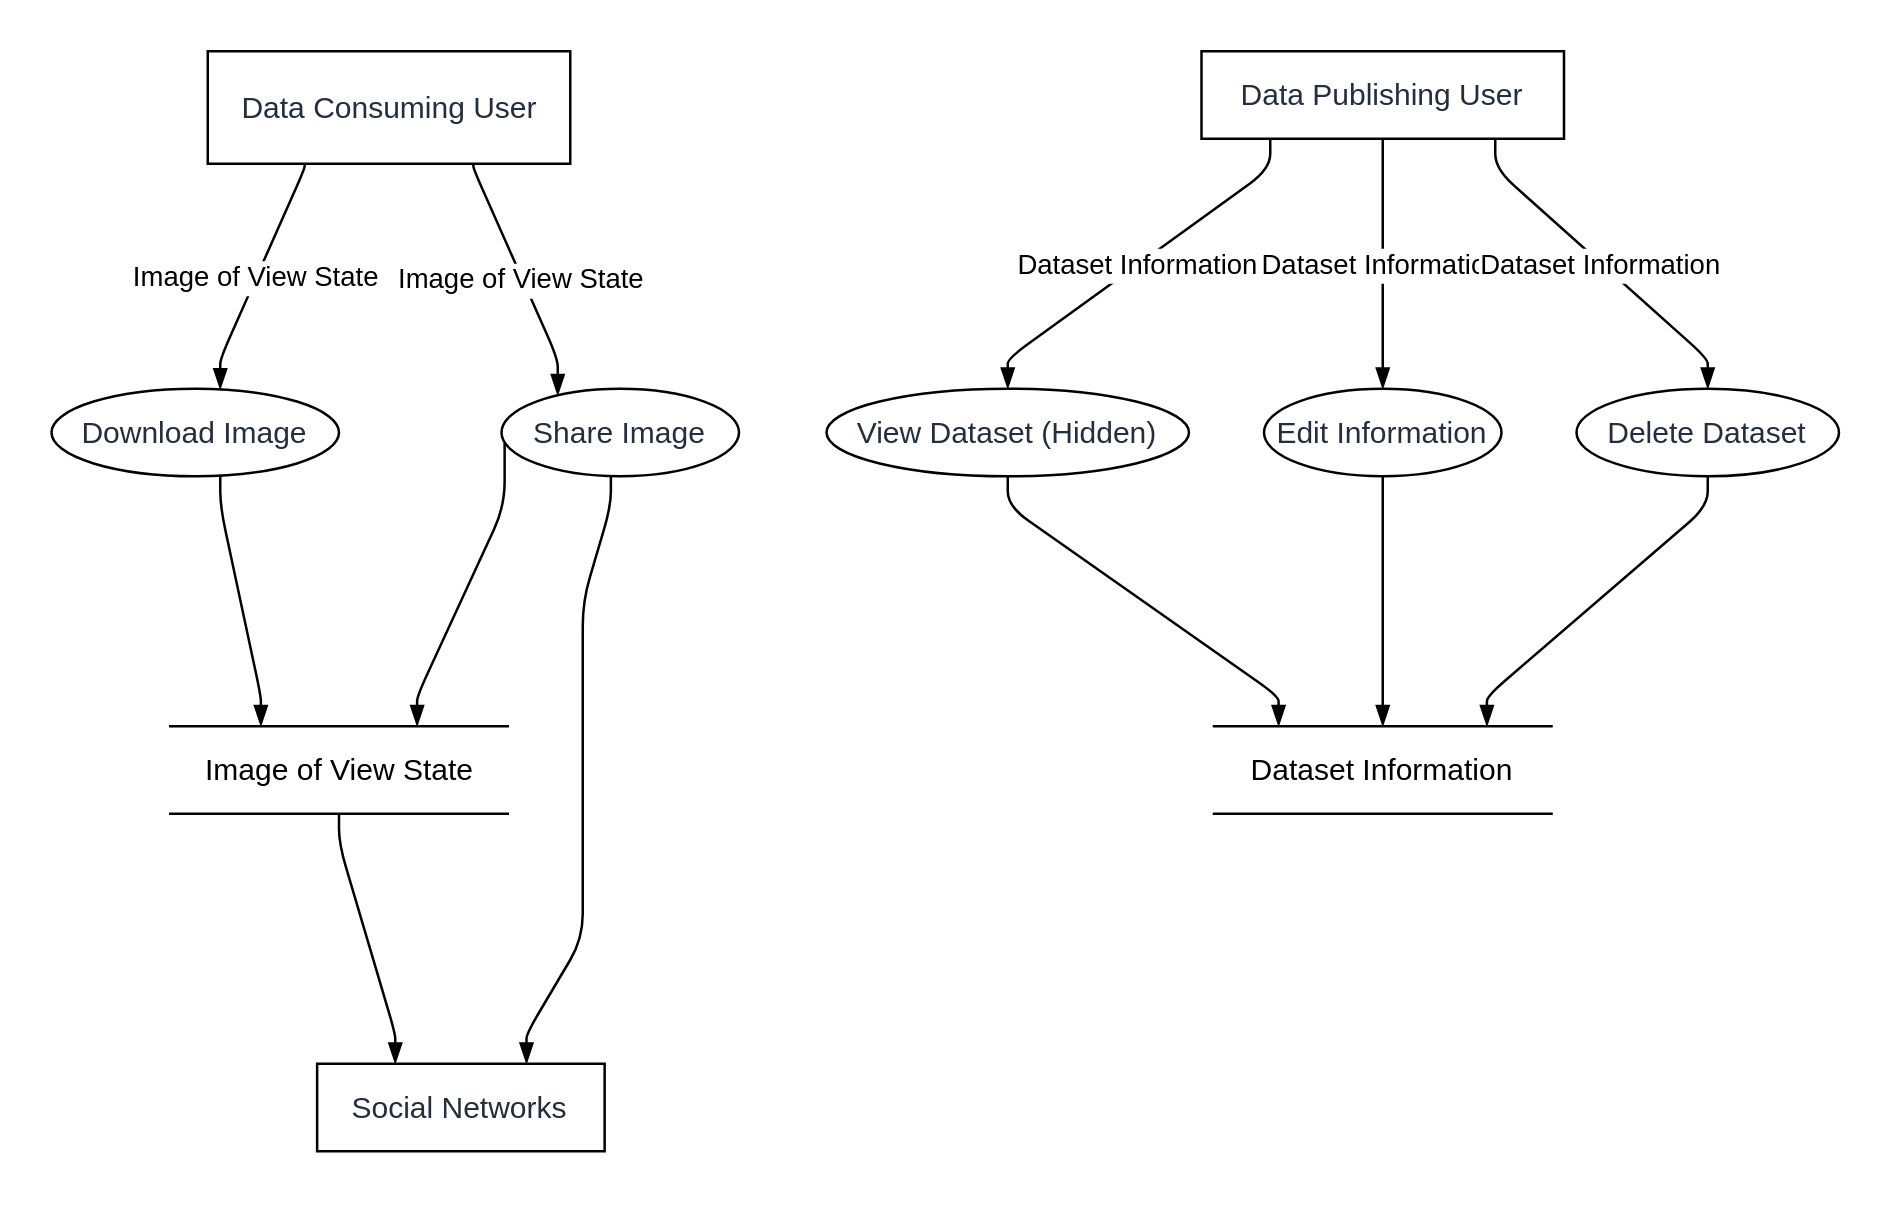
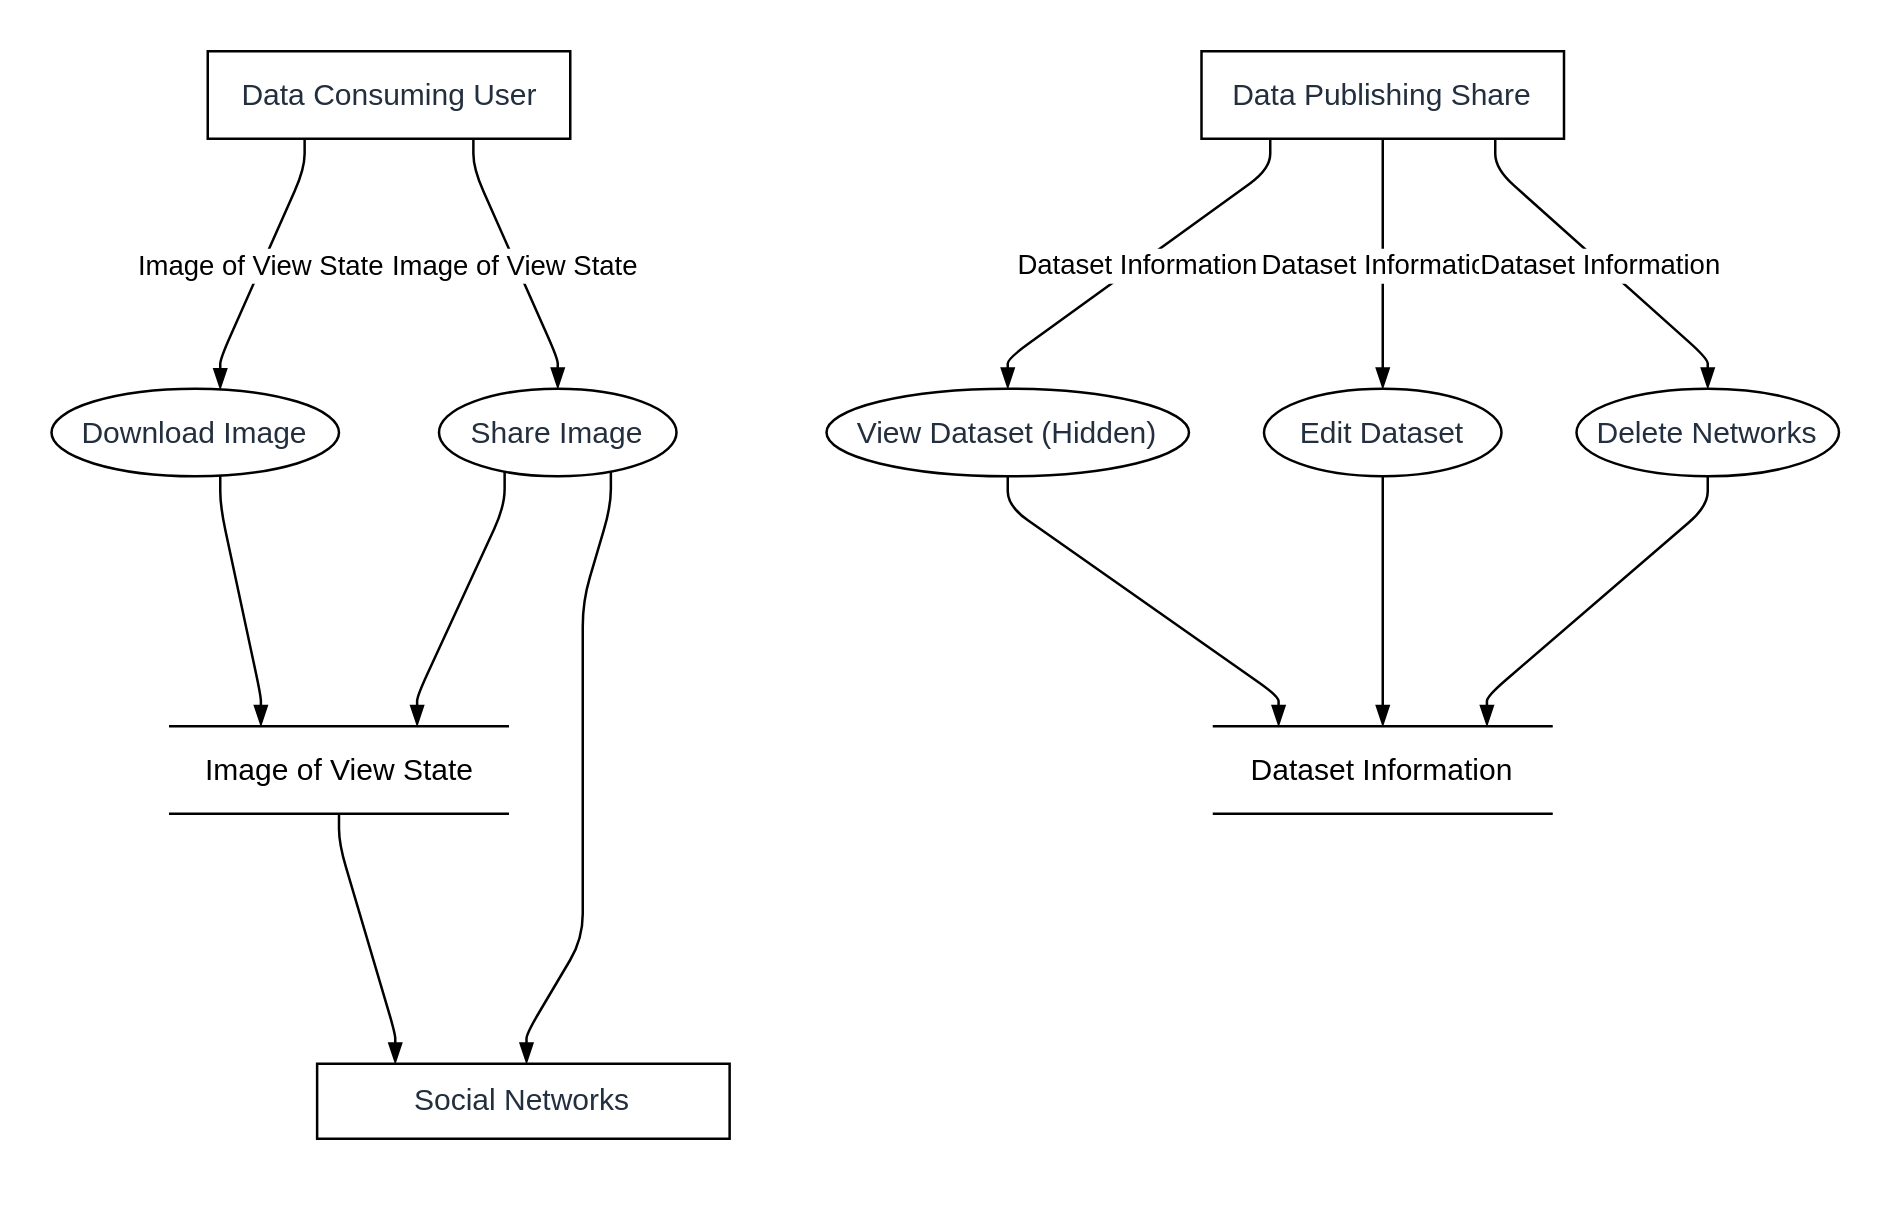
node "Data Publishing User": label "Data Publishing User" -> "Data Publishing Share"
node "Data Consuming User": size 363x113 -> 363x88
node "Share Image": moved (620, 433) -> (558, 433)
node "Edit Information": label "Edit Information" -> "Edit Dataset"
node "Delete Dataset": label "Delete Dataset" -> "Delete Networks"
node "Social Networks": size 288x88 -> 413x75
